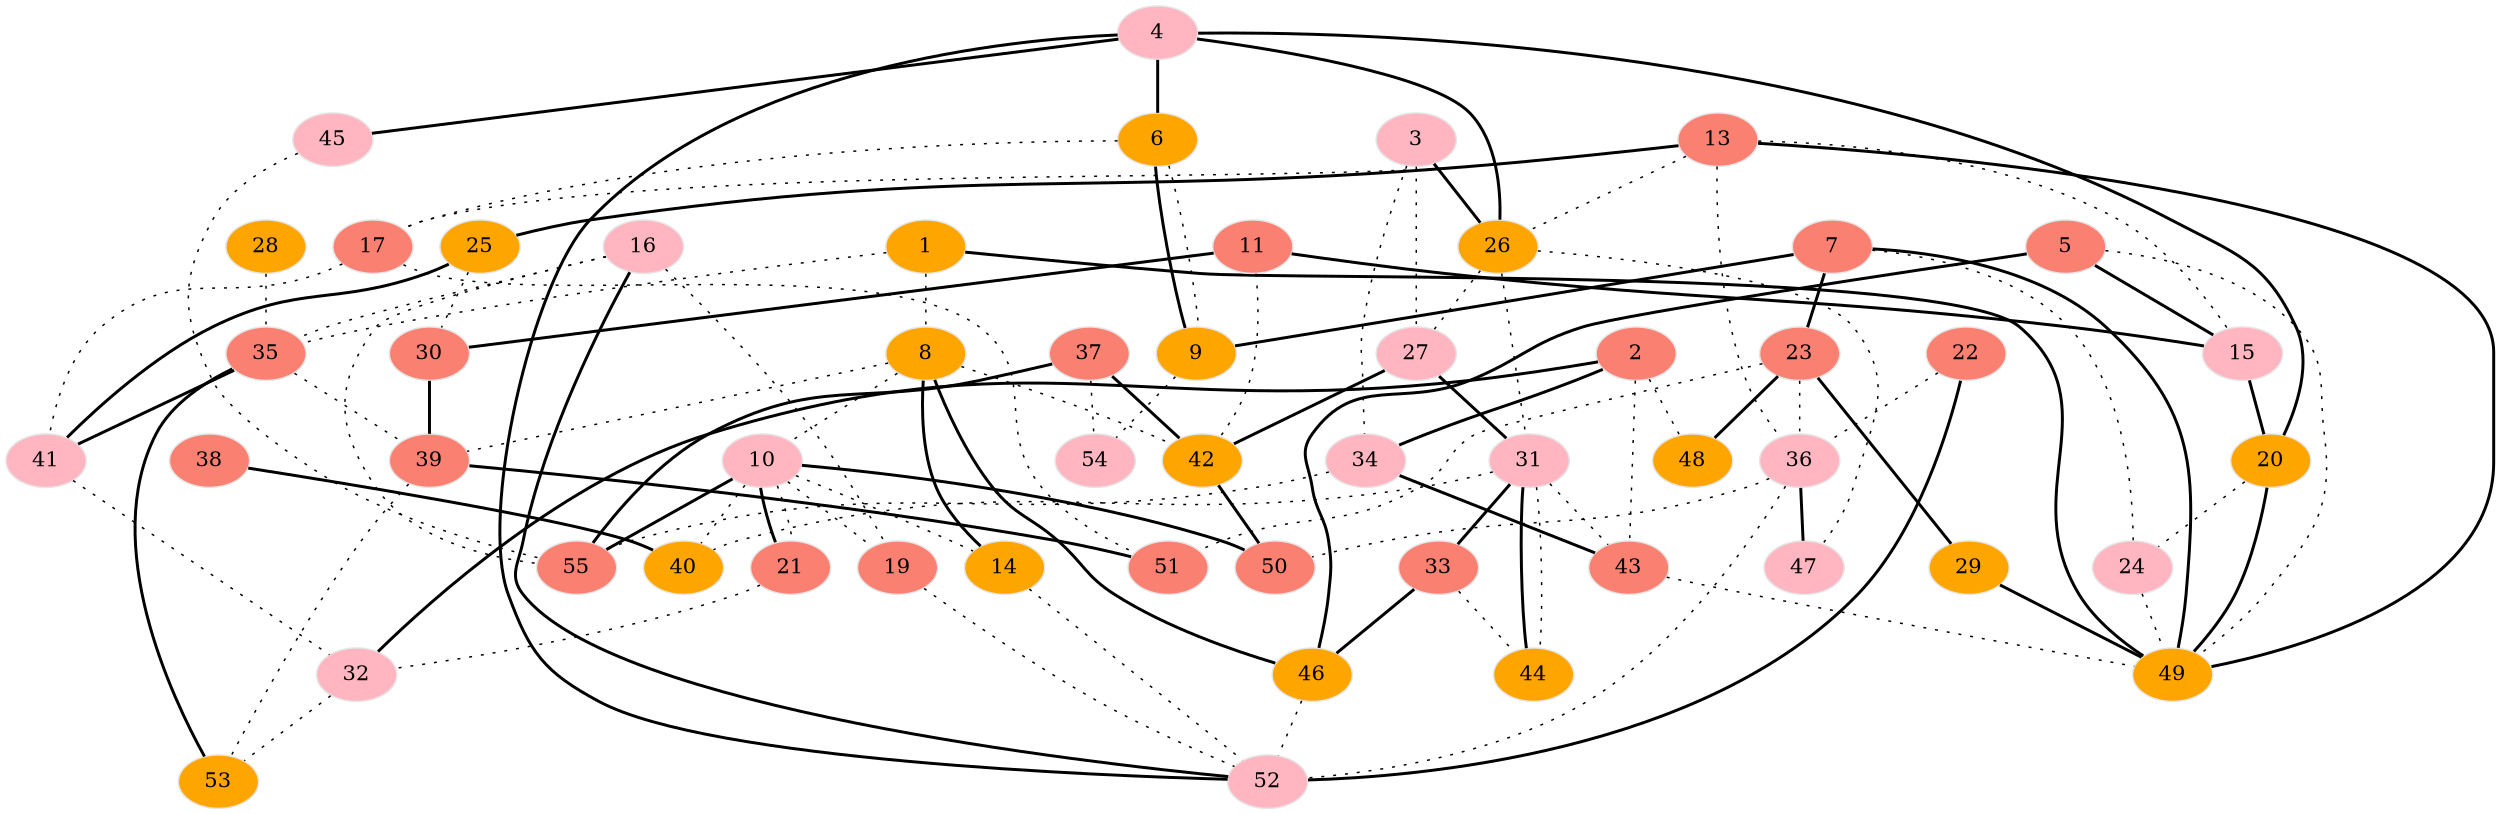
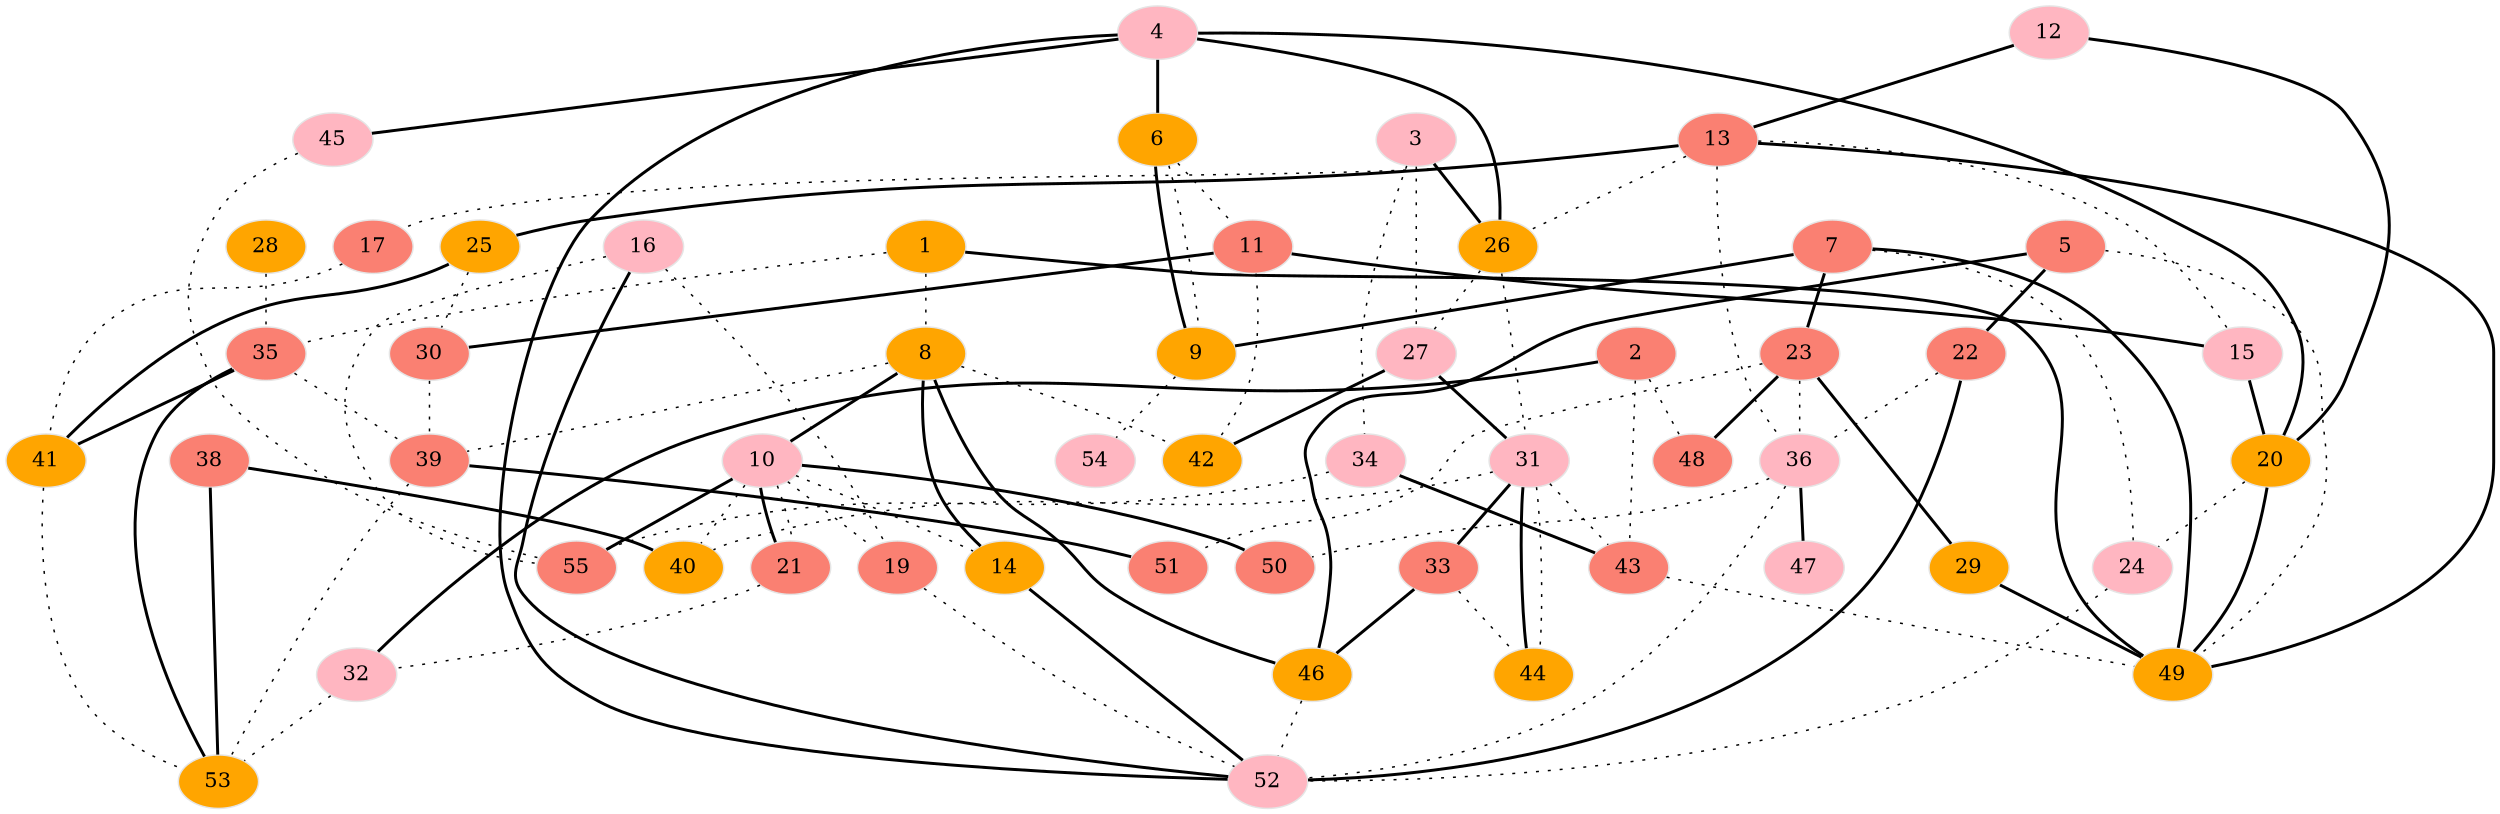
node "12": added
edge "6" -- "17": now "6" -- "11"
edge "17" -- "51": removed
edge "5" -- "15": now "5" -- "22"
edge "16" -- "35": removed
edge "26" -- "47": removed
node "37": removed
edge "30" -- "39": style bold -> dotted
edge "2" -- "34": removed
edge "8" -- "10": style dotted -> bold
node "41": fillcolor lightpink -> orange
node "48": fillcolor orange -> salmon
edge "42" -- "50": removed
edge "41" -- "32": now "41" -- "53"
edge "38" -- "53": added
edge "24" -- "49": now "24" -- "52"
edge "14" -- "52": style dotted -> bold
